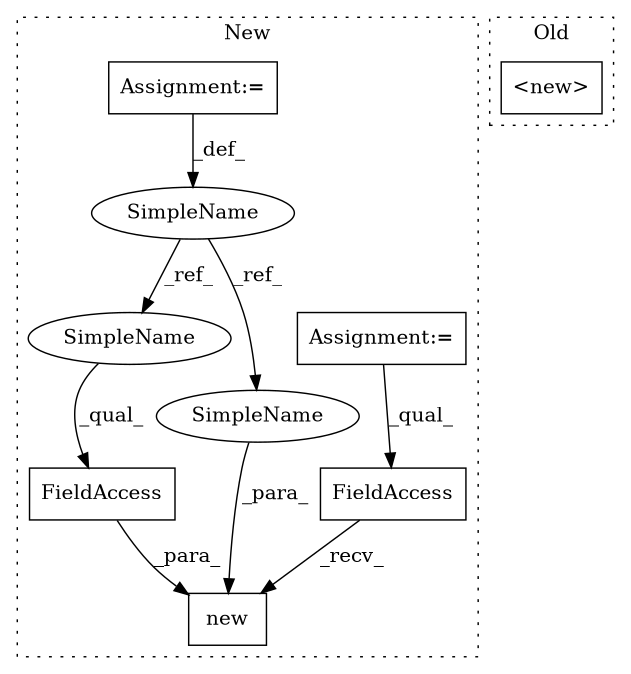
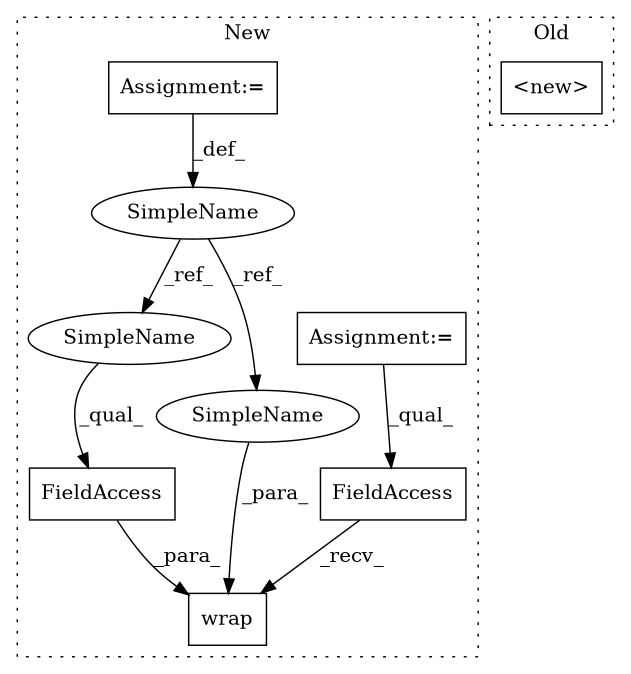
node "new": label "new" -> "wrap"
